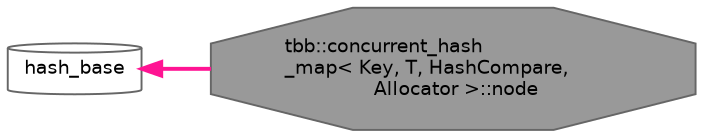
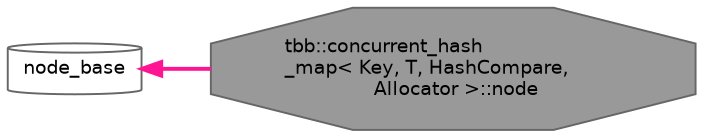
node "hash_base": label "hash_base" -> "node_base"
